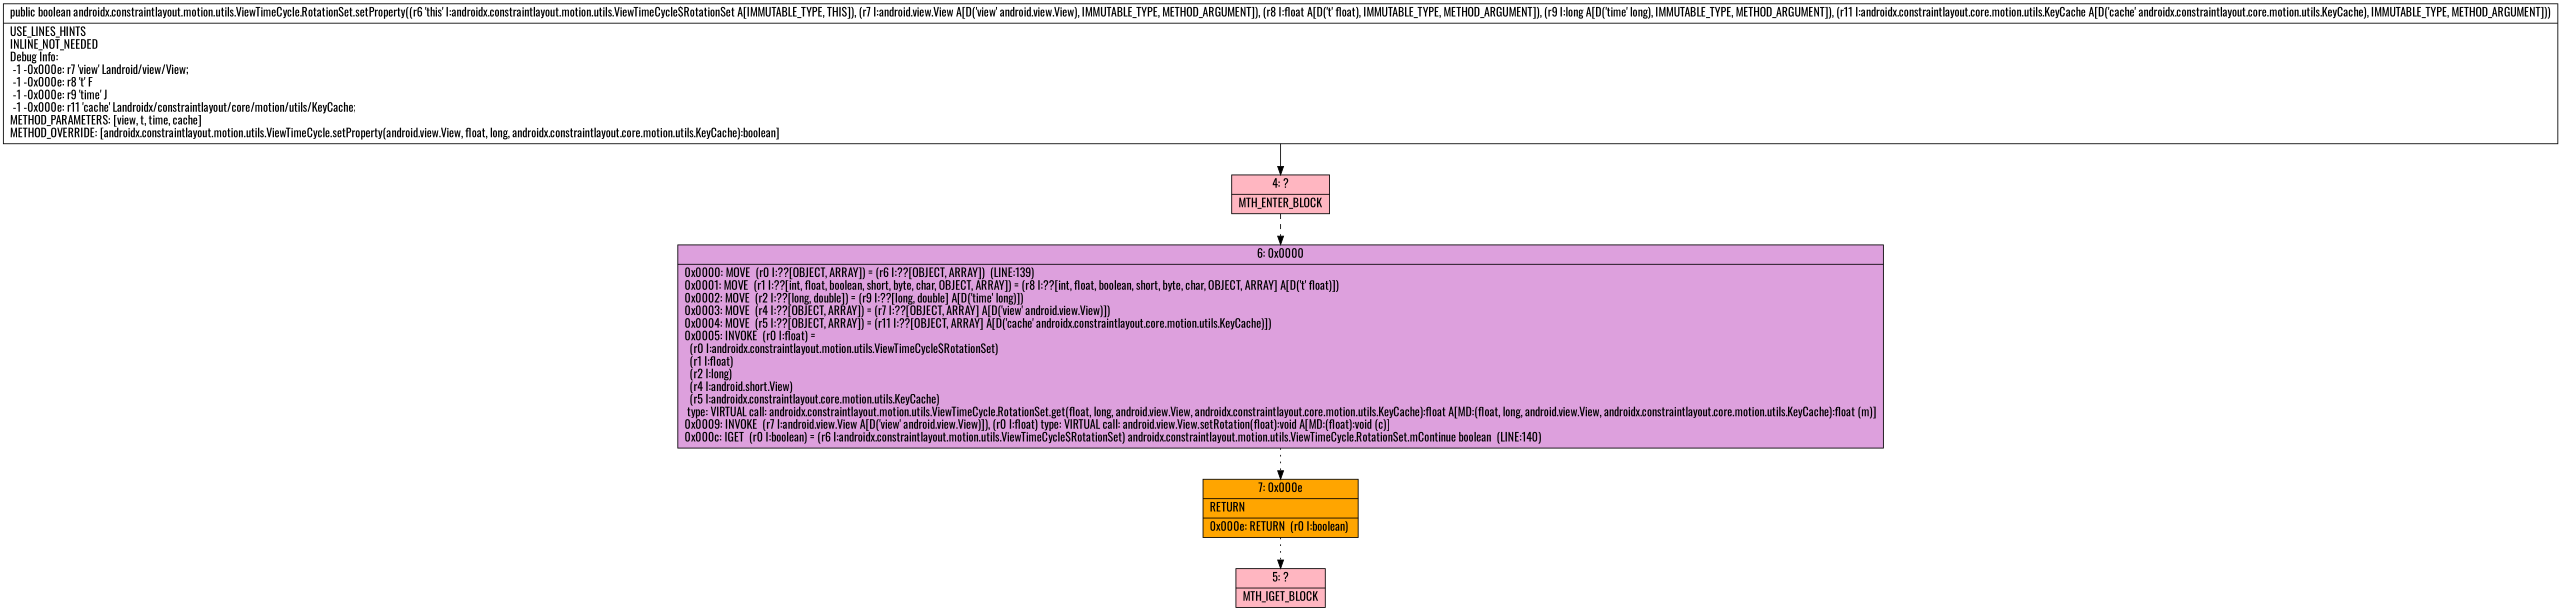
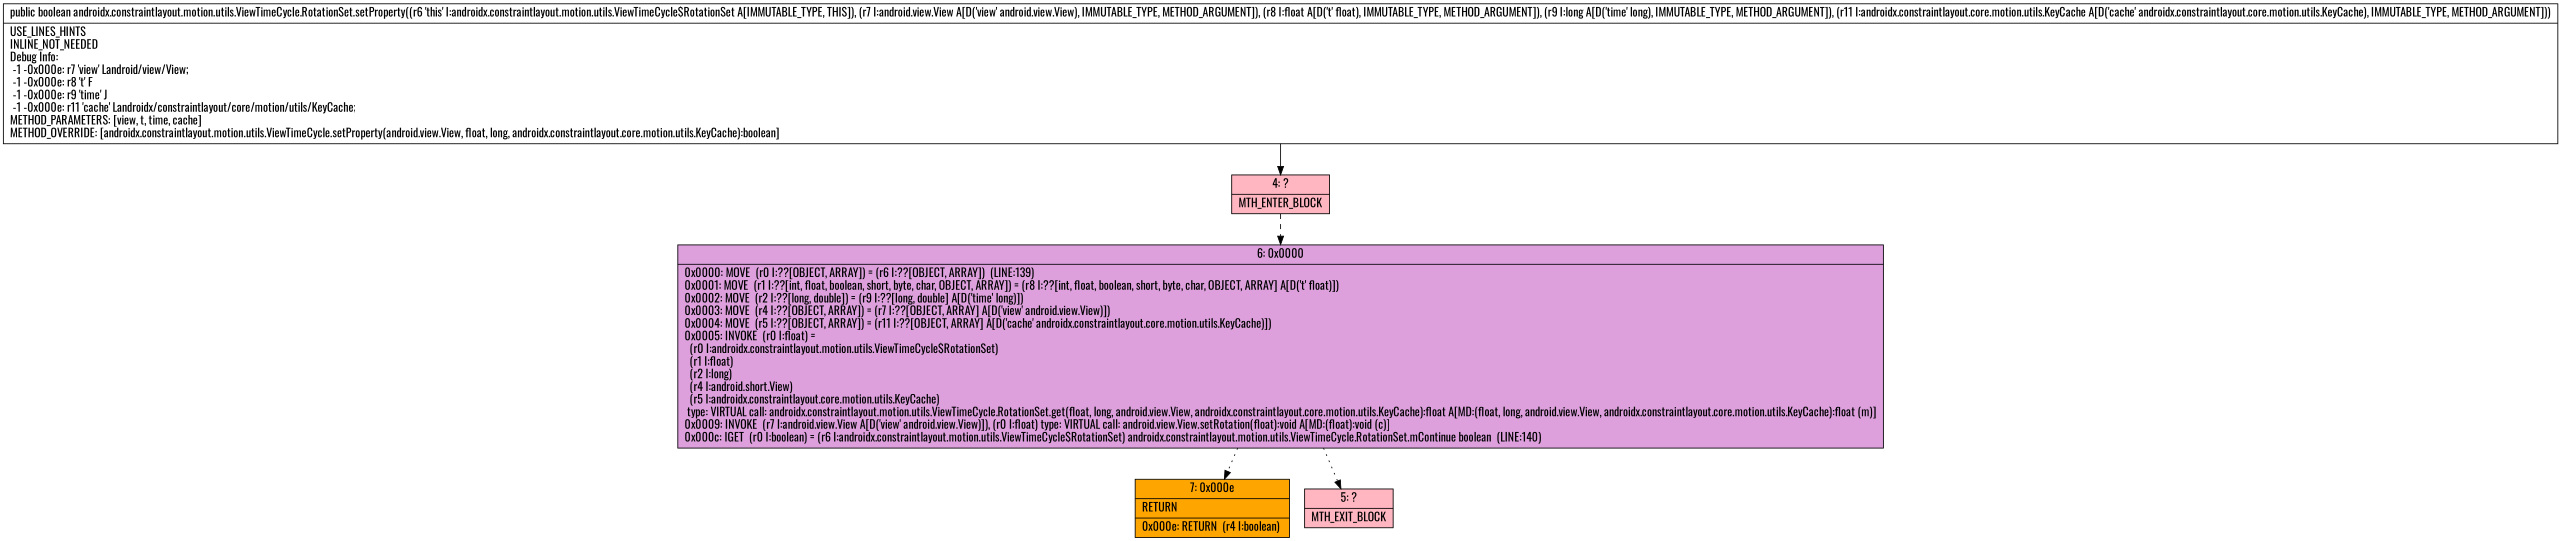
node "7: 0x000e": text "0x000e: RETURN  (r0 I:boolean)" -> "0x000e: RETURN  (r4 I:boolean)"
edge "7: 0x000e" -> "5: ?": now "6: 0x0000" -> "5: ?"
node "5: ?": text "MTH_IGET_BLOCK" -> "MTH_EXIT_BLOCK"
